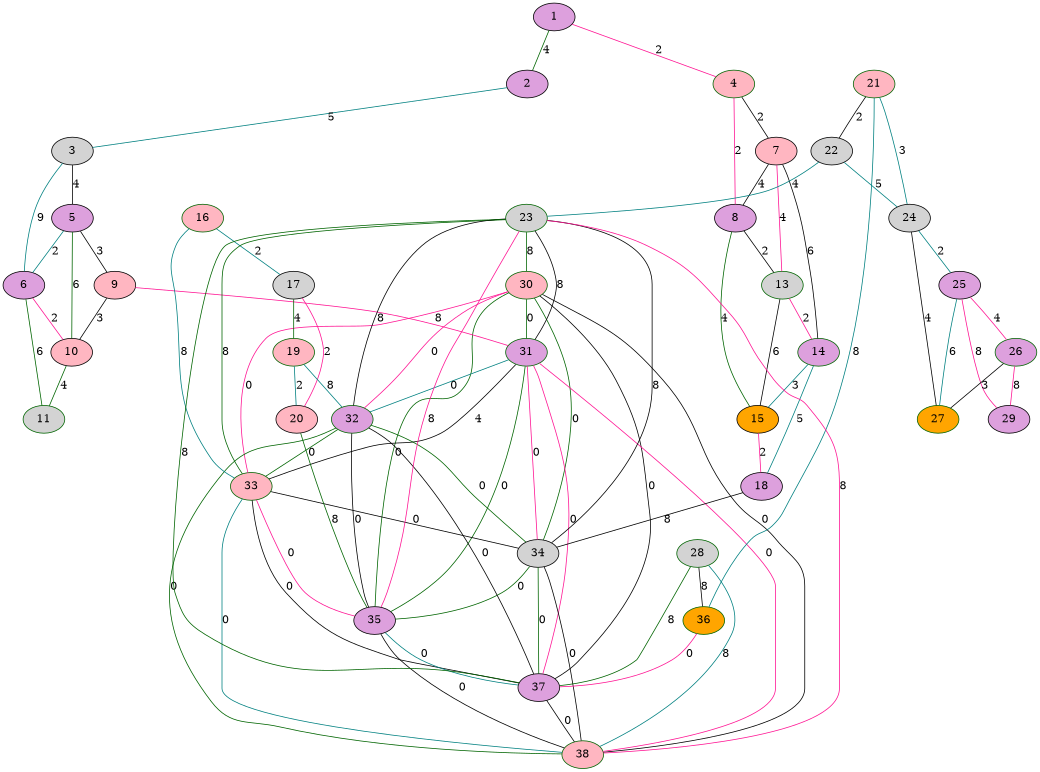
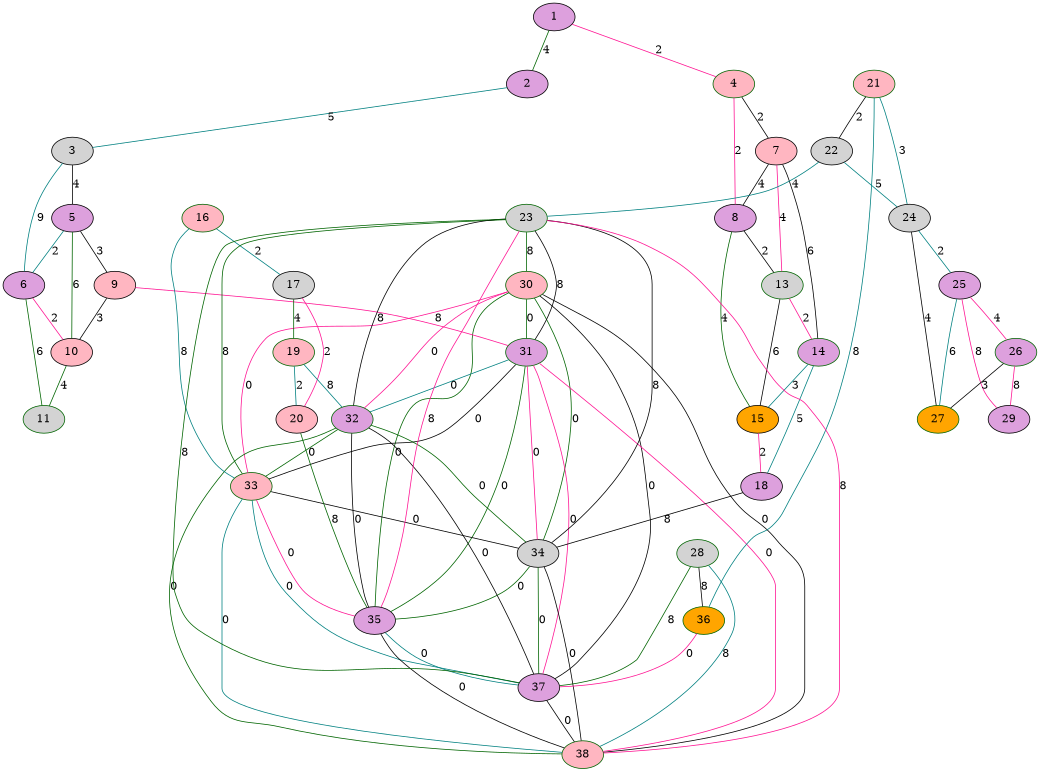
edge "31" -- "33": label "4" -> "0"
edge "33" -- "37": color black -> teal
